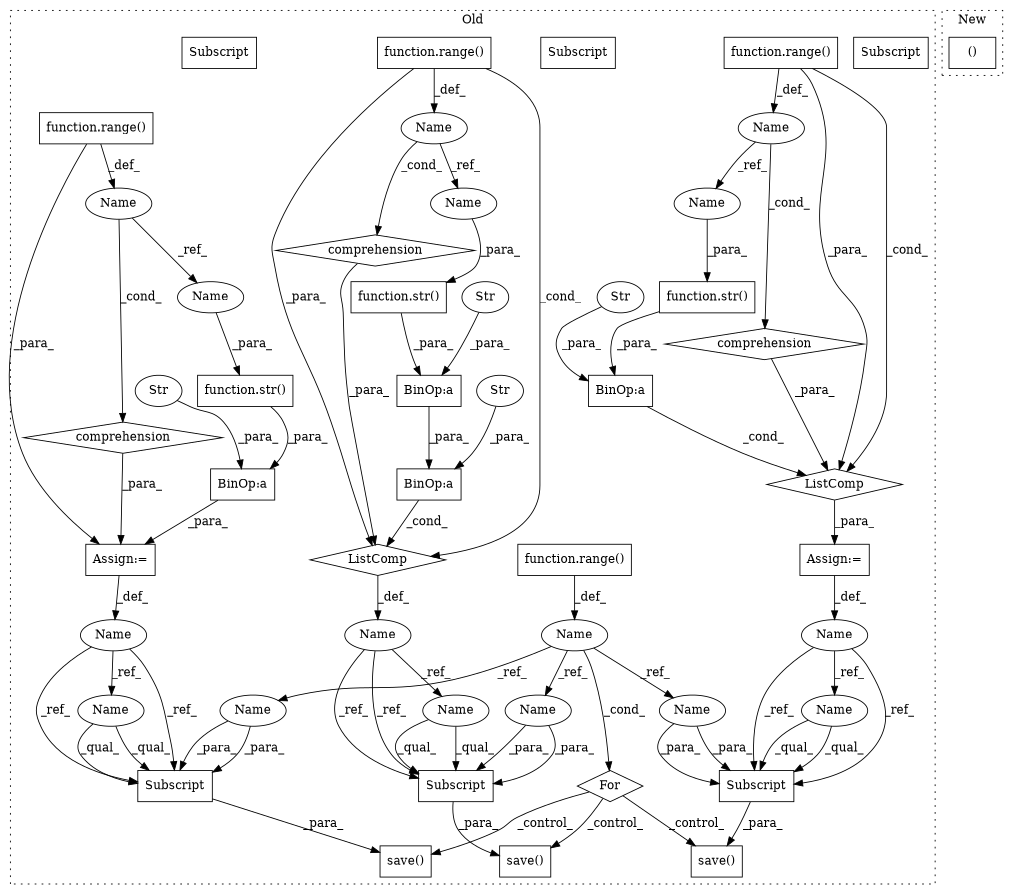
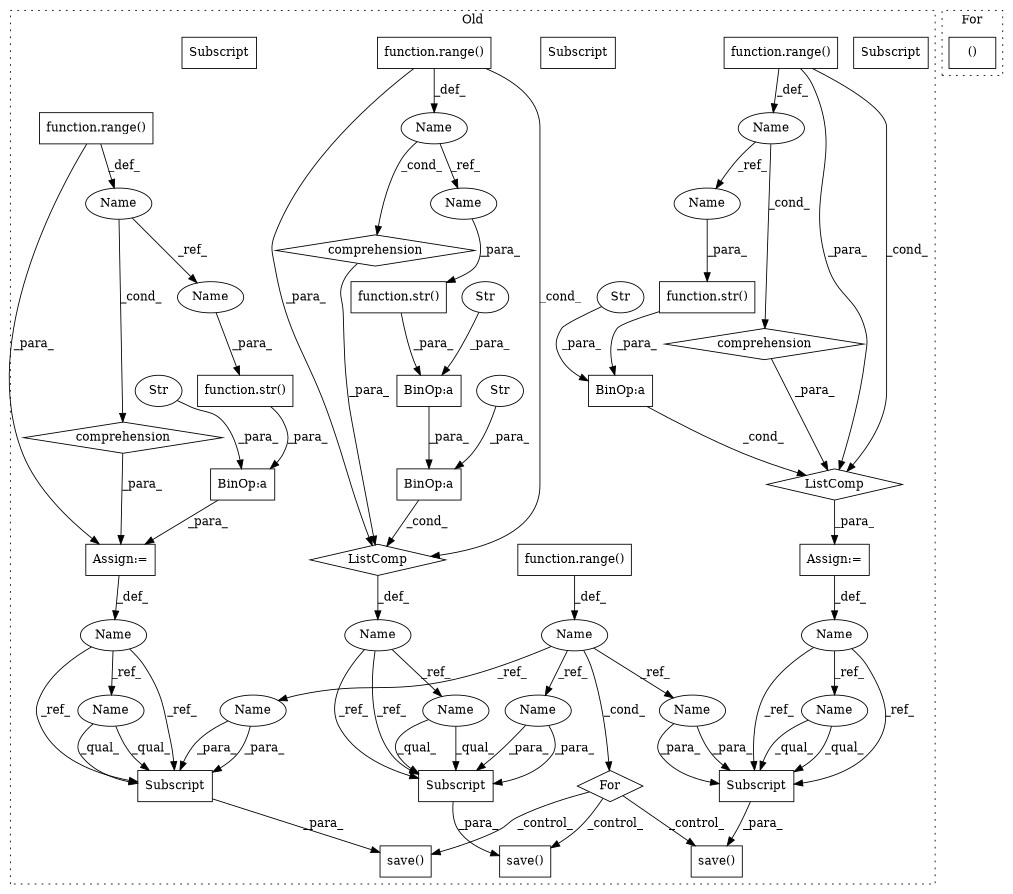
cluster "New": label "New" -> "For"
